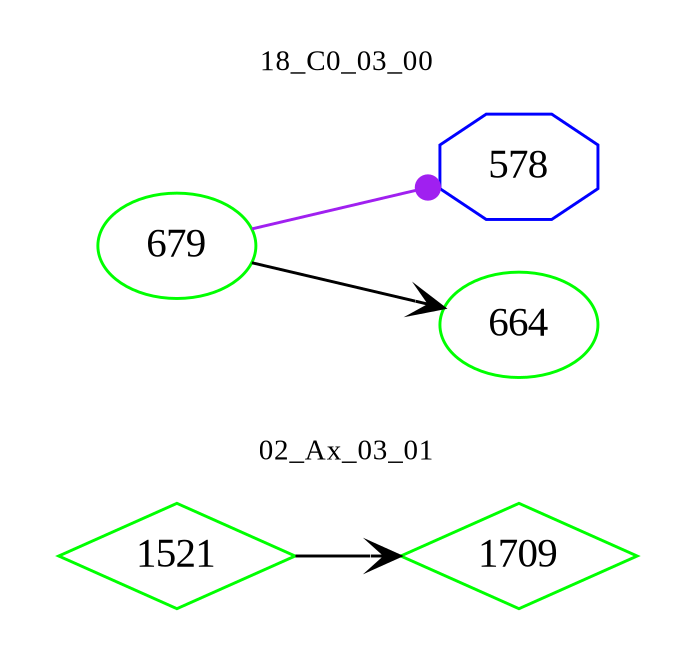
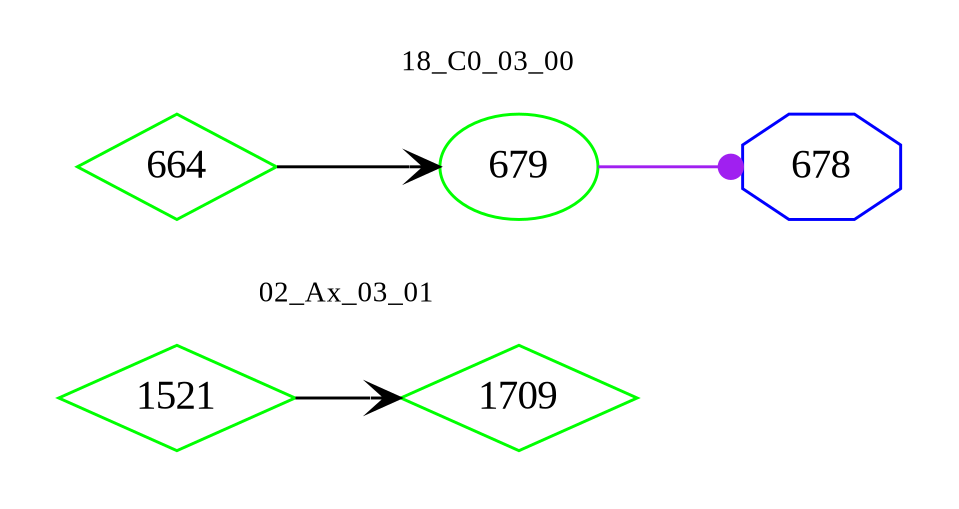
node "578": label "578" -> "678"
edge "679" -> "664": reversed
node "664": shape ellipse -> diamond
